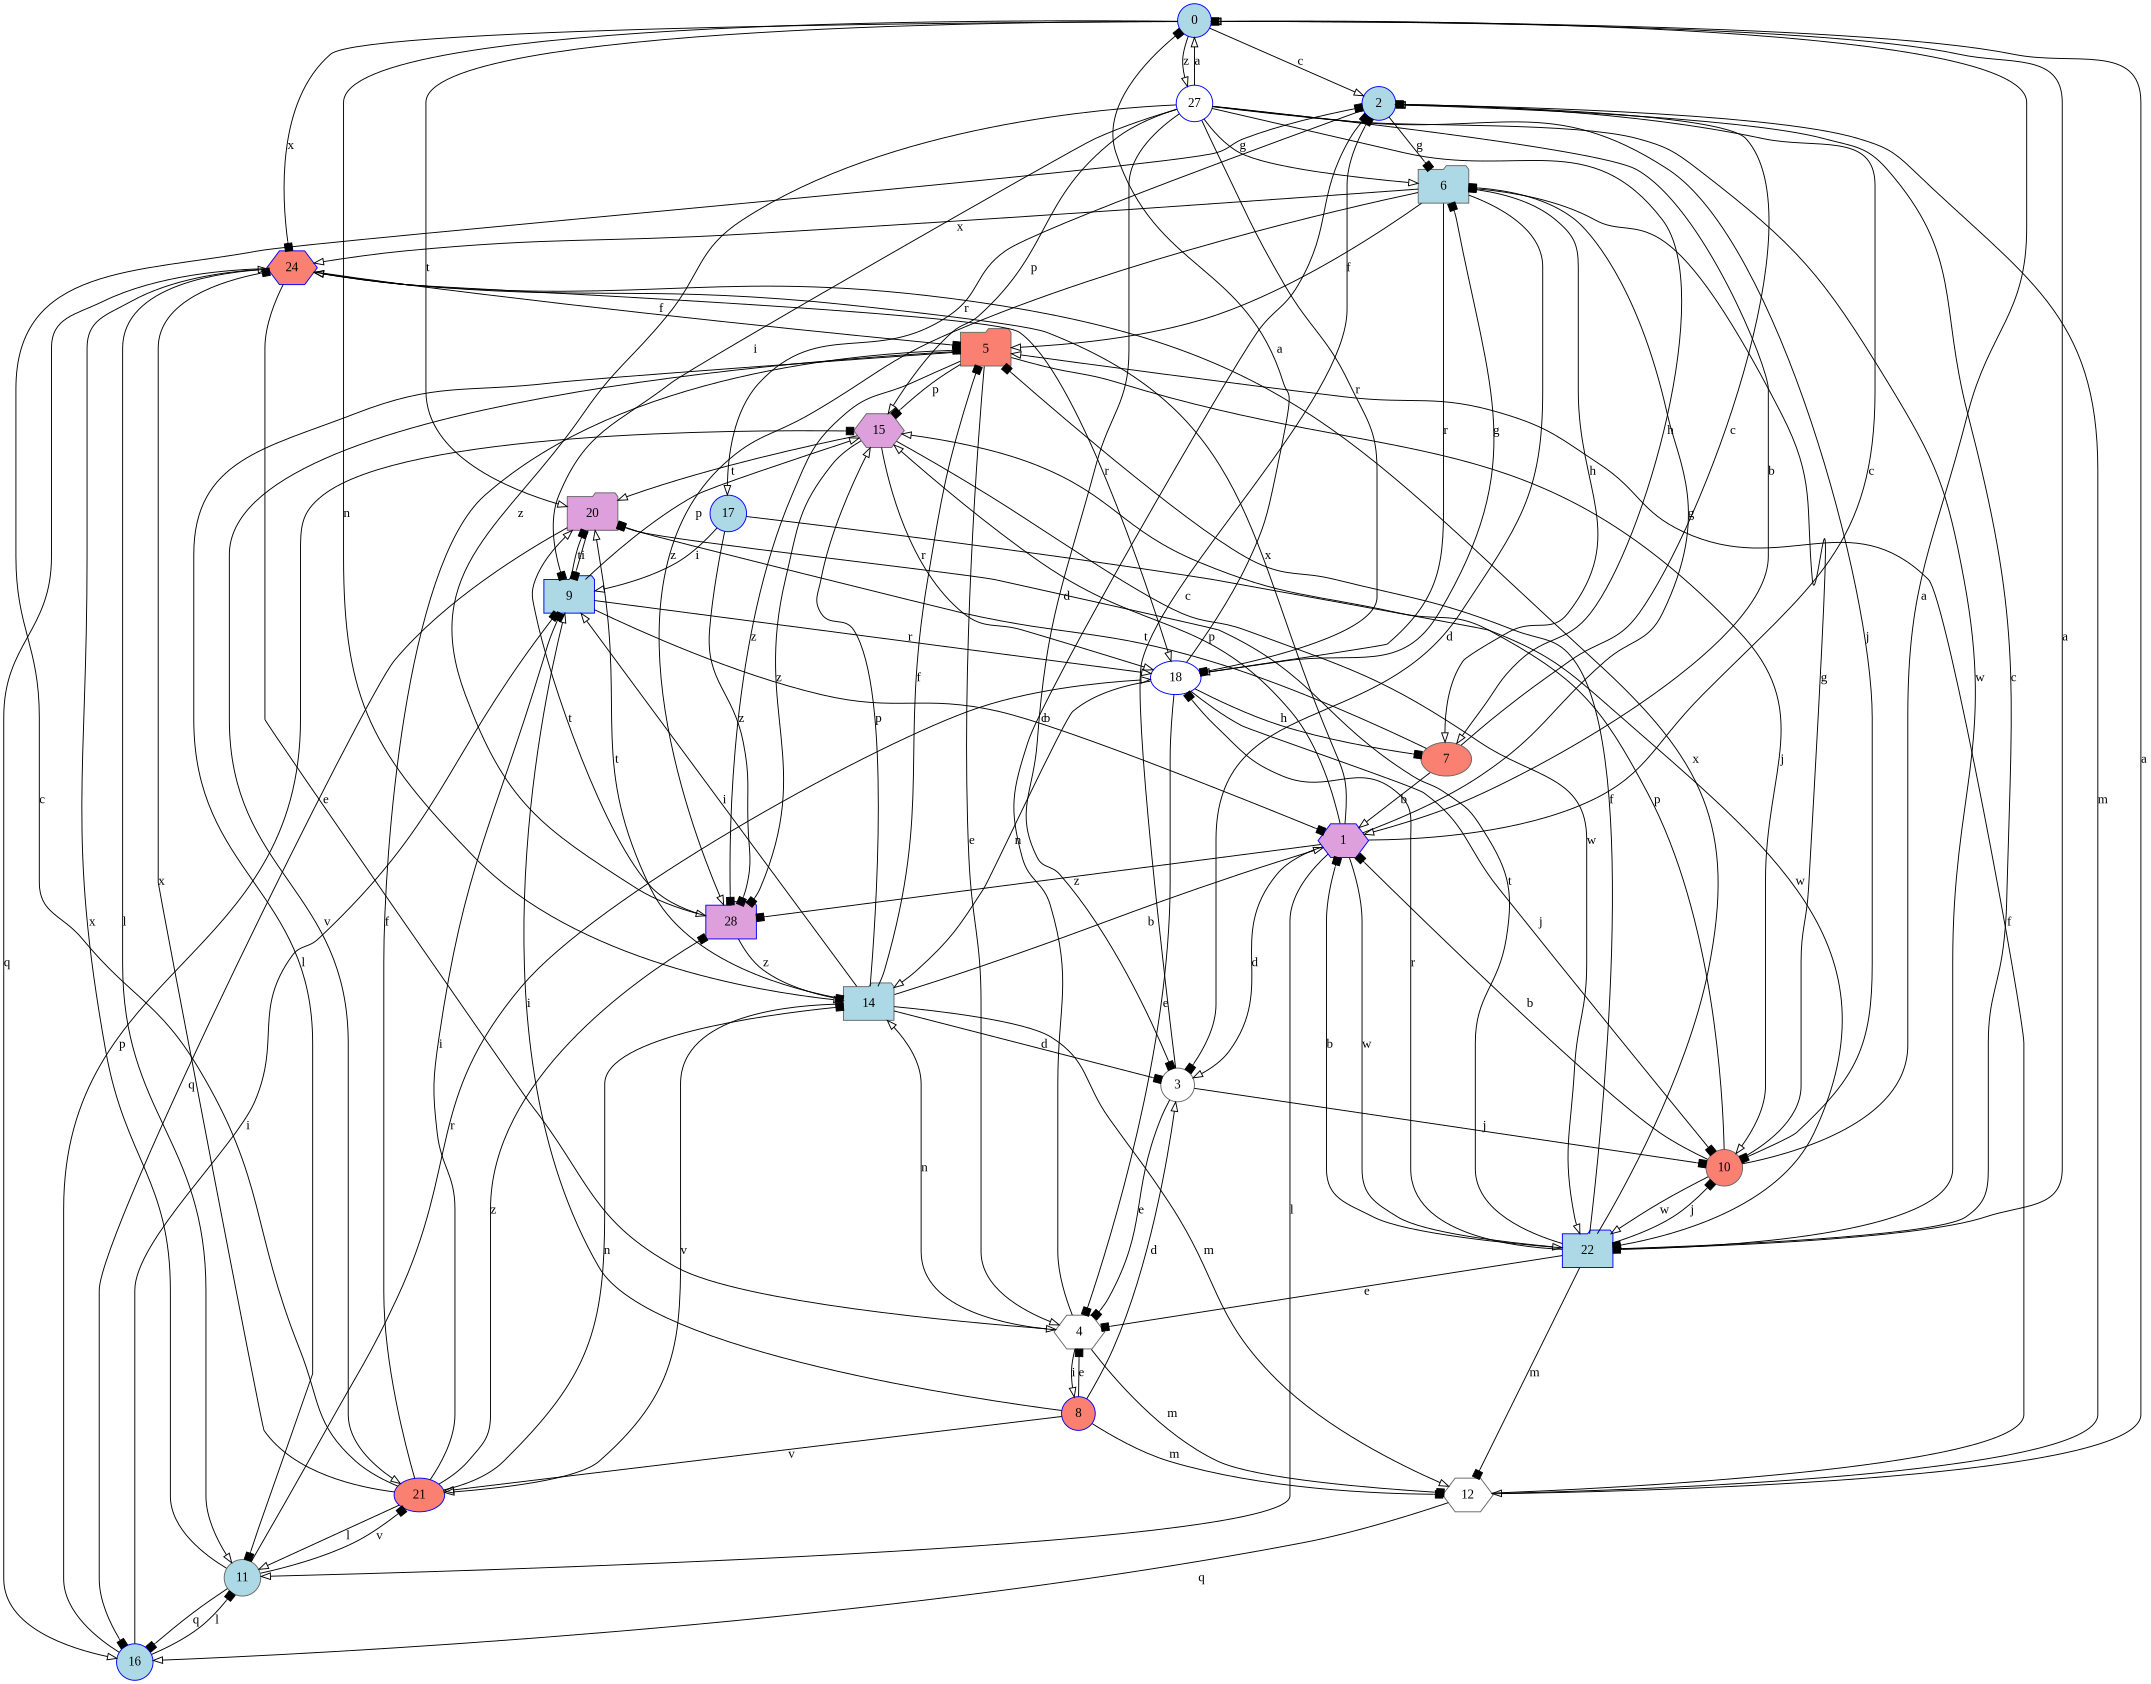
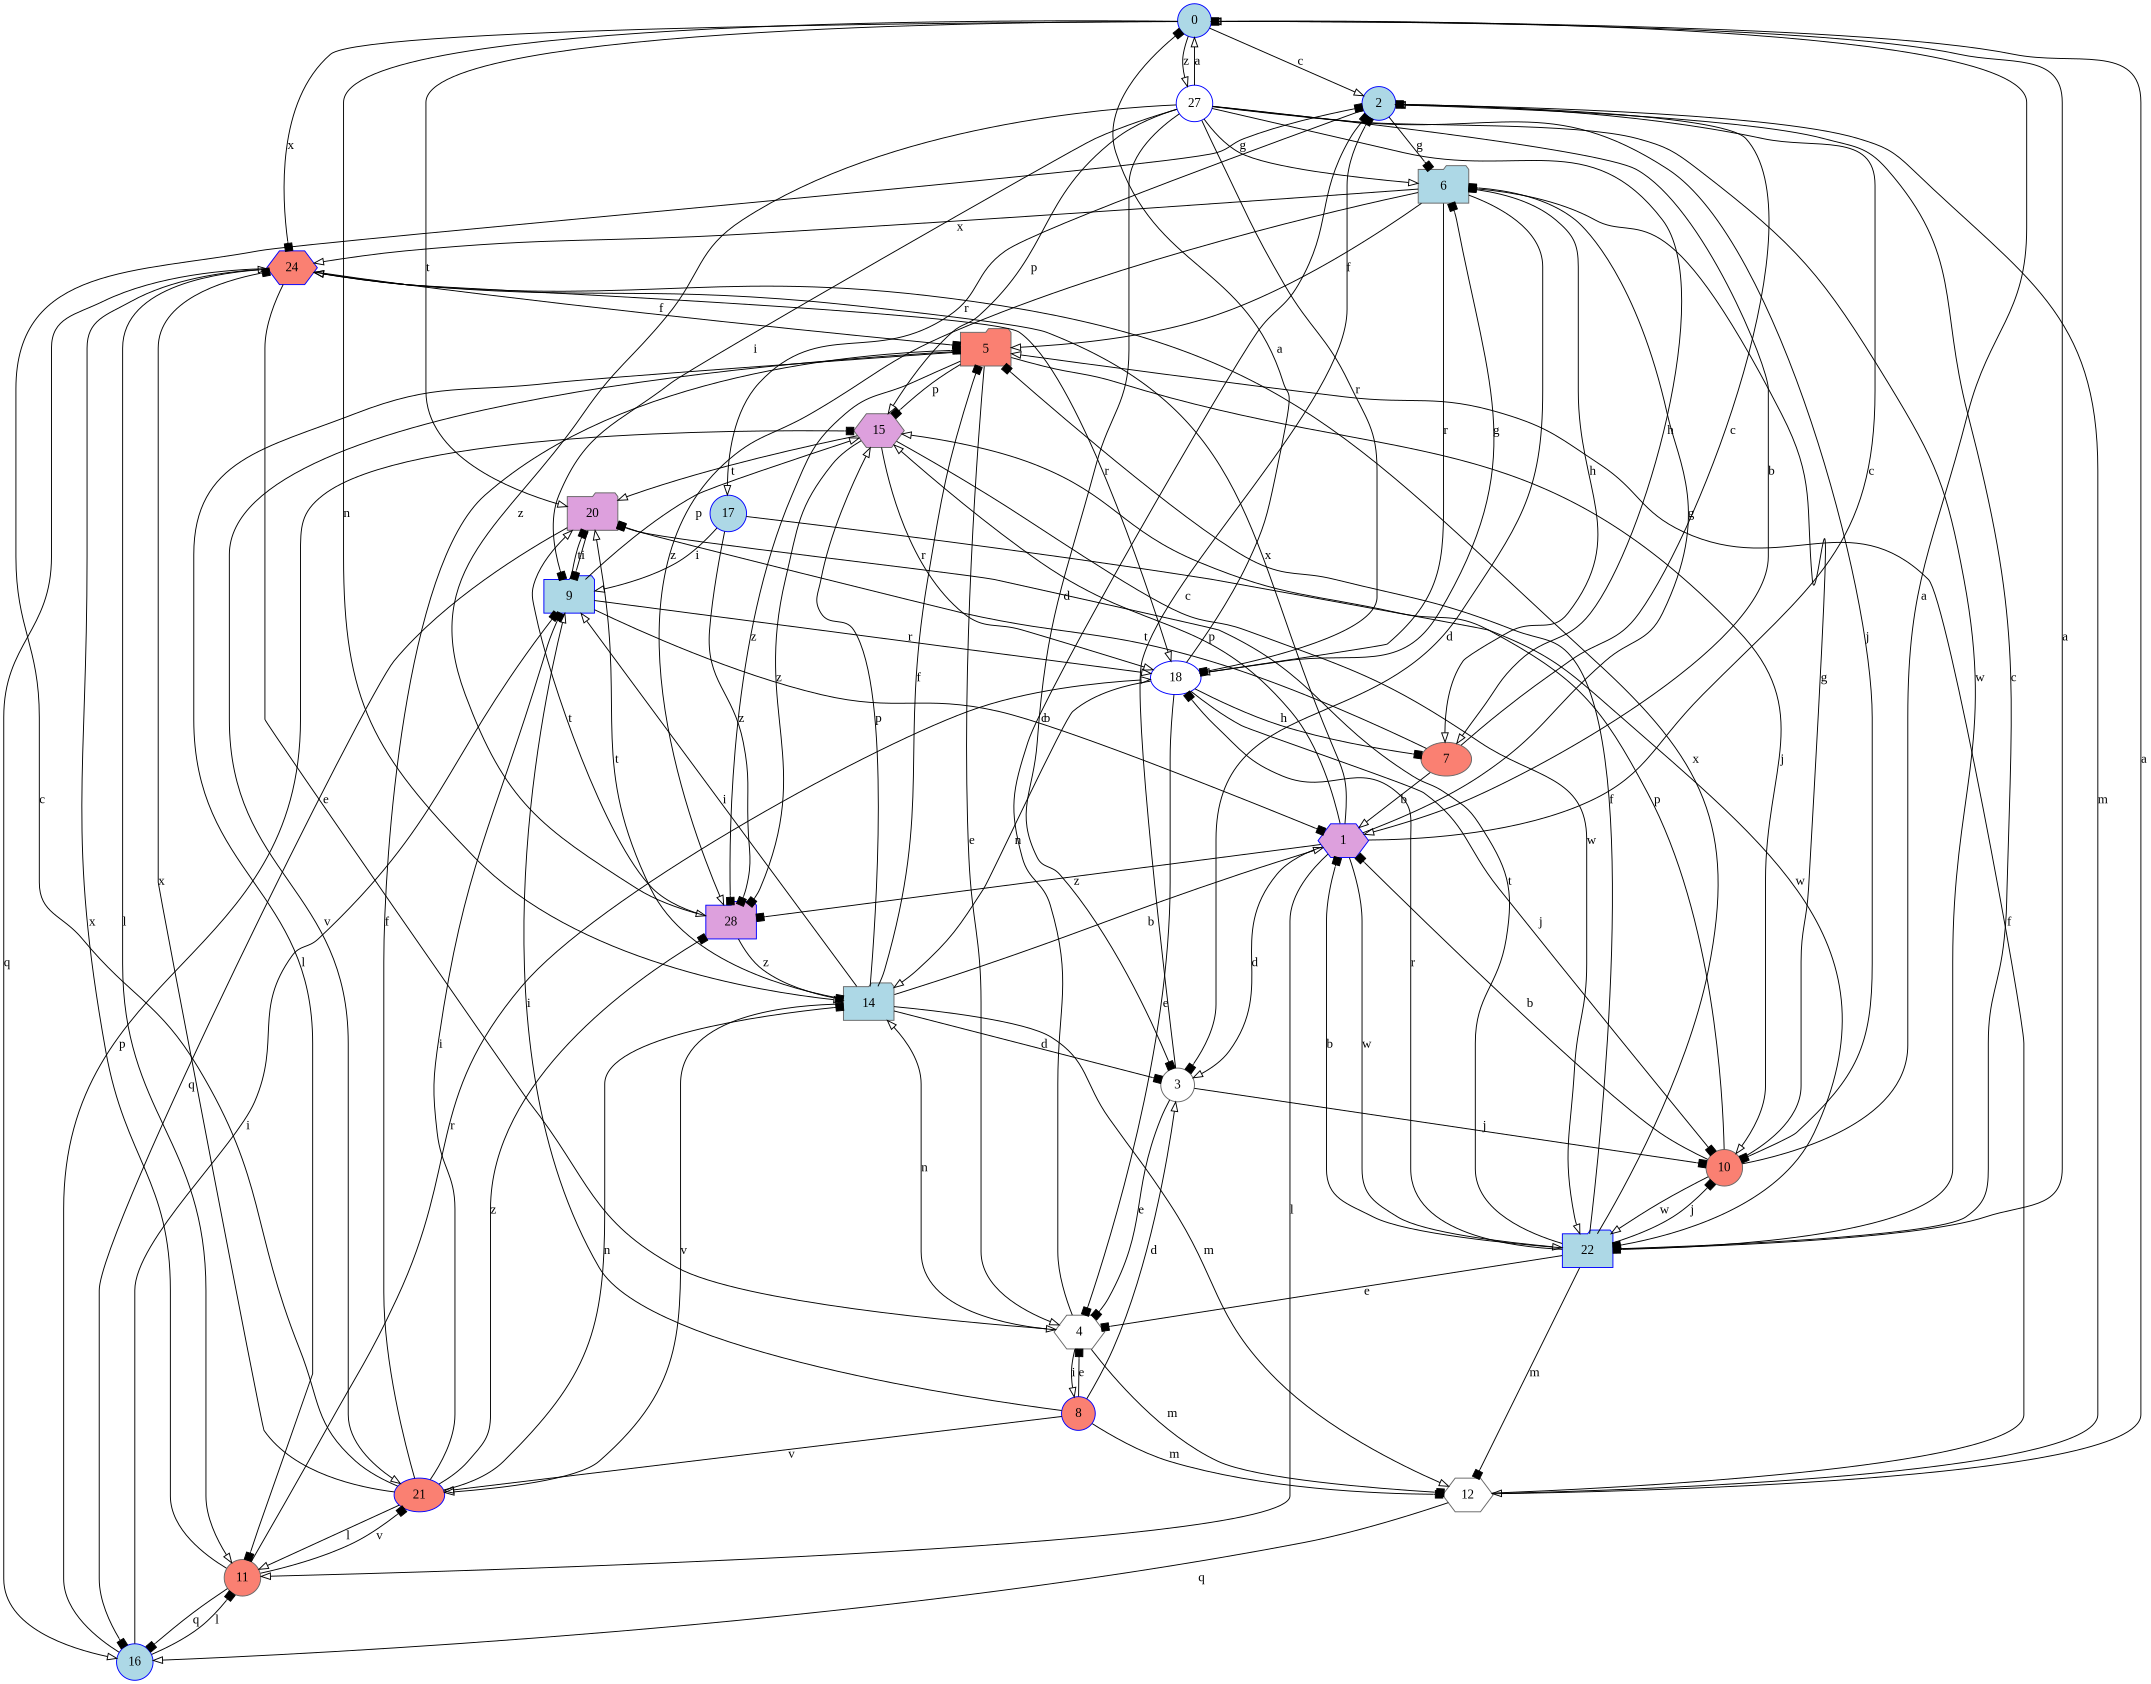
node "11": fillcolor lightblue -> salmon
